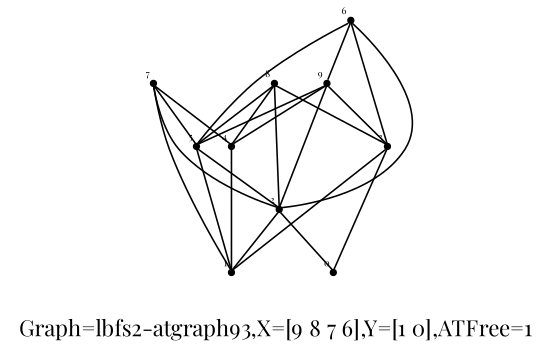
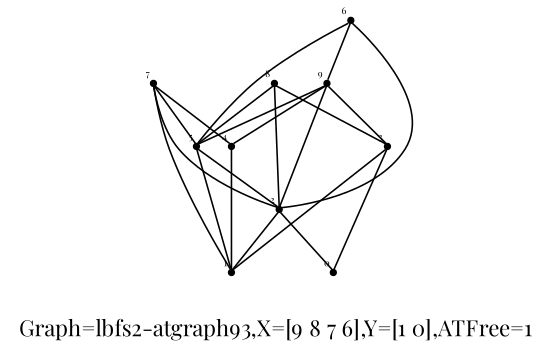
edge "6" -- "3": removed
edge "8" -- "4": removed
